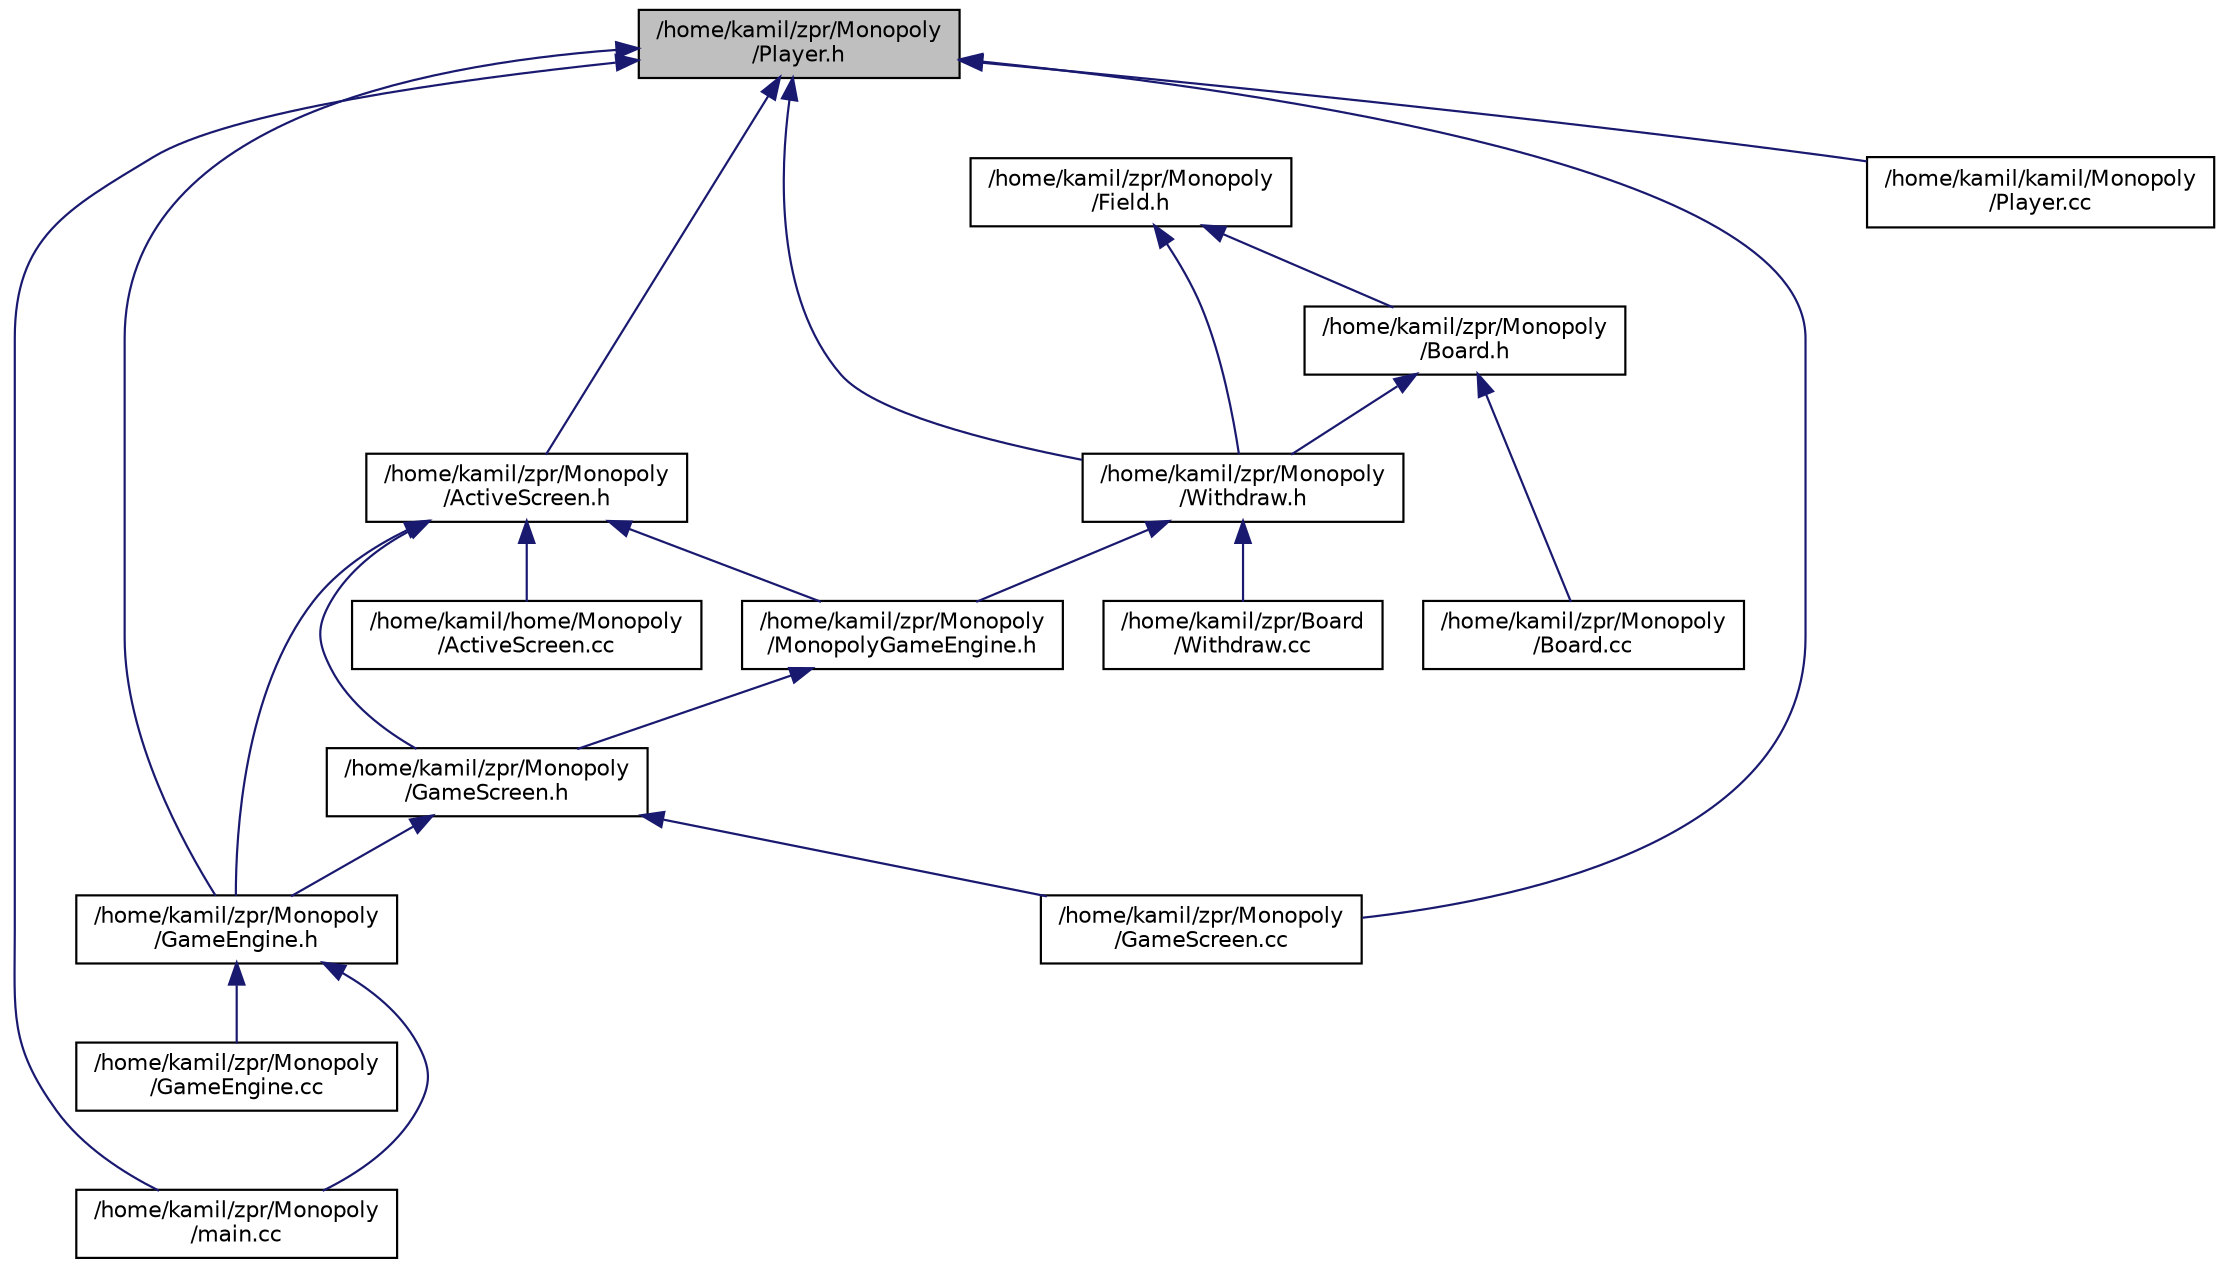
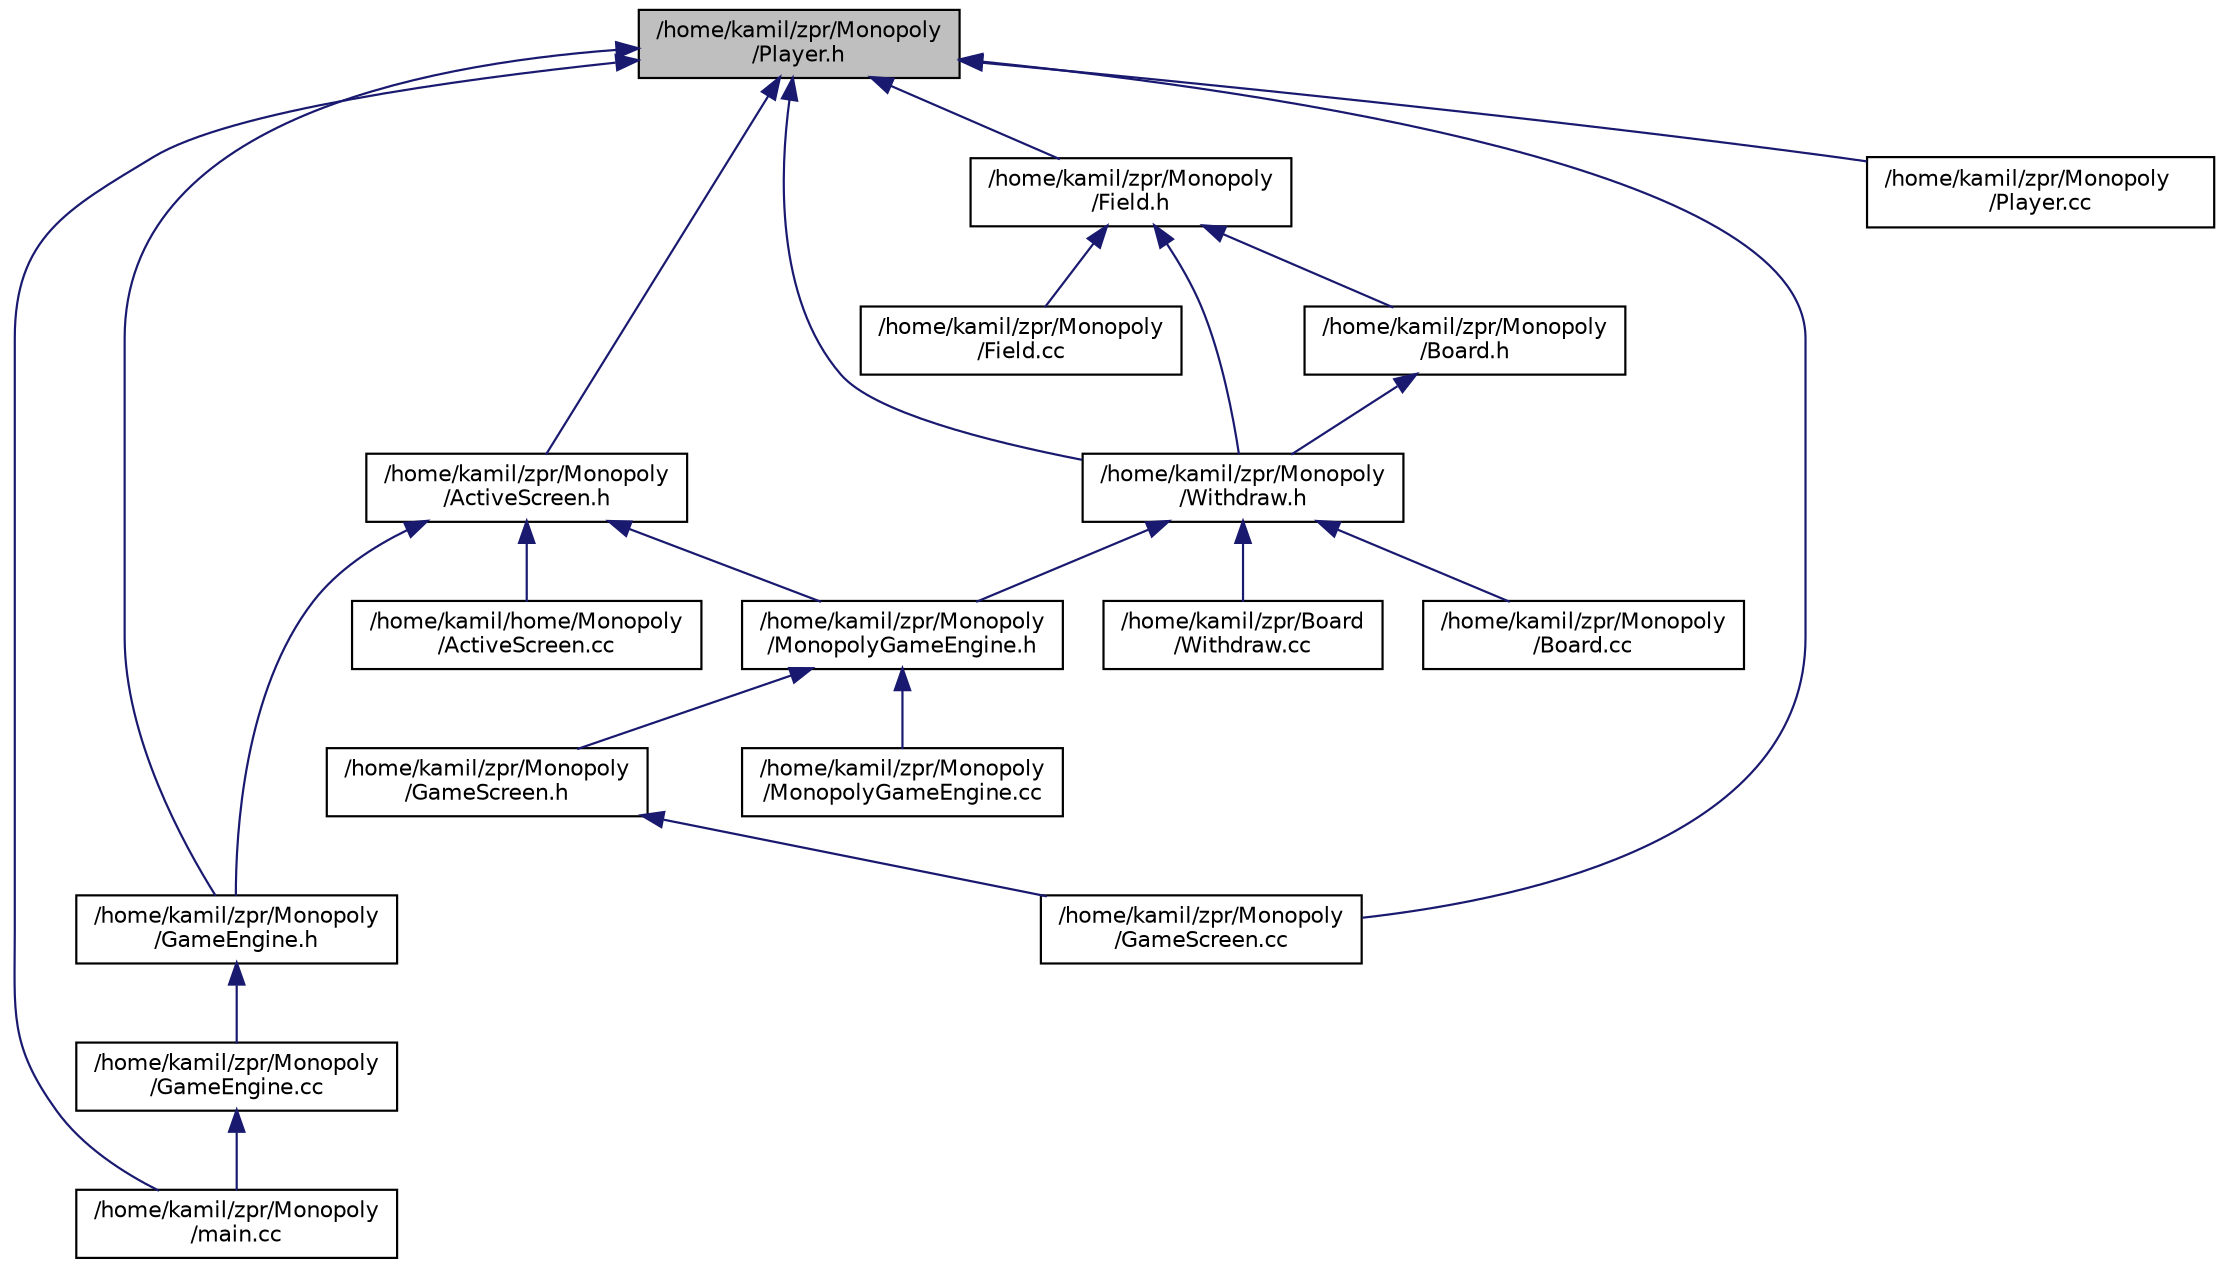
edge "/home/kamil/zpr/Monopoly /Field.h" -> "/home/kamil/zpr/Monopoly /Player.h": added
node "/home/kamil/kamil/Monopoly /Player.cc": label "/home/kamil/kamil/Monopoly /Player.cc" -> "/home/kamil/zpr/Monopoly /Player.cc"
node "/home/kamil/zpr/Monopoly /Field.cc": added
edge "/home/kamil/zpr/Monopoly /Board.cc" -> "/home/kamil/zpr/Monopoly /Board.h": now "/home/kamil/zpr/Monopoly /Board.cc" -> "/home/kamil/zpr/Monopoly /Withdraw.h"
edge "/home/kamil/zpr/Monopoly /GameScreen.h" -> "/home/kamil/zpr/Monopoly /ActiveScreen.h": removed
node "/home/kamil/zpr/Monopoly /MonopolyGameEngine.cc": added
edge "/home/kamil/zpr/Monopoly /GameEngine.h" -> "/home/kamil/zpr/Monopoly /GameScreen.h": removed
edge "/home/kamil/zpr/Monopoly /main.cc" -> "/home/kamil/zpr/Monopoly /GameEngine.h": now "/home/kamil/zpr/Monopoly /main.cc" -> "/home/kamil/zpr/Monopoly /GameEngine.cc"
